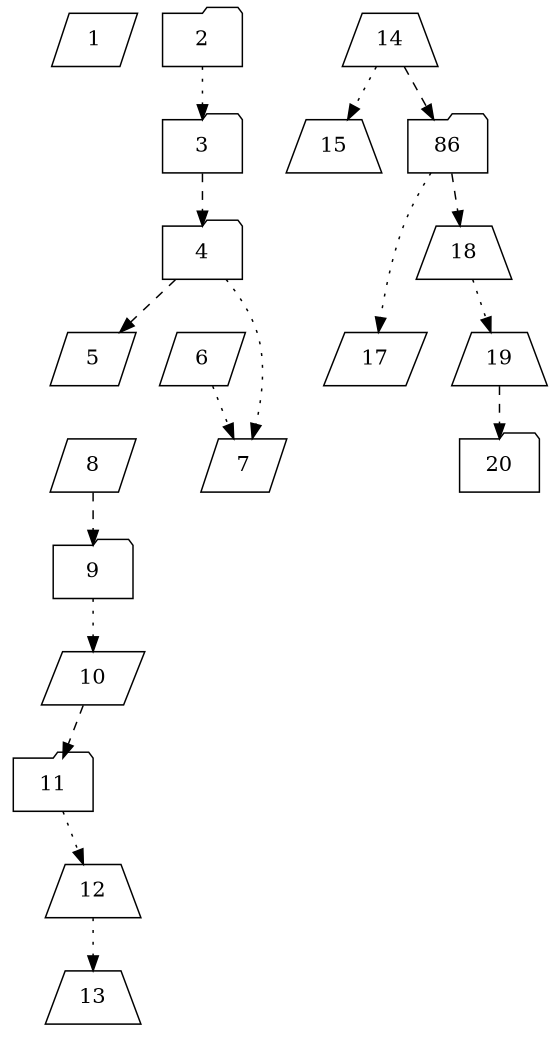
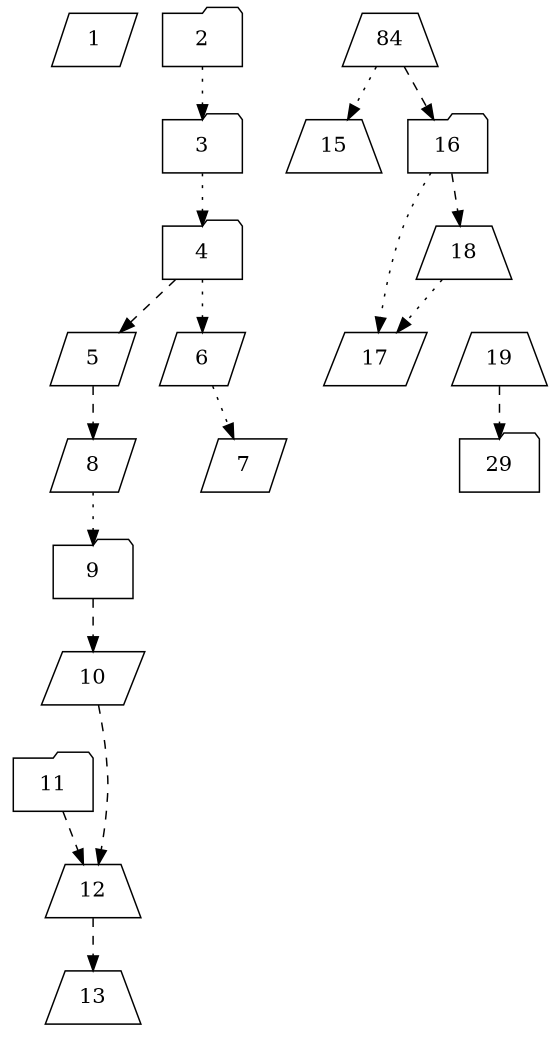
node "14": label "14" -> "84"
node "86": label "86" -> "16"
edge "3" -> "4": style dashed -> dotted
edge "18" -> "19": now "18" -> "17"
edge "4" -> "7": now "4" -> "6"
edge "5" -> "8": added
node "20": label "20" -> "29"
edge "8" -> "9": style dashed -> dotted
edge "9" -> "10": style dotted -> dashed
edge "10" -> "11": now "10" -> "12"
edge "11" -> "12": style dotted -> dashed
edge "12" -> "13": style dotted -> dashed
